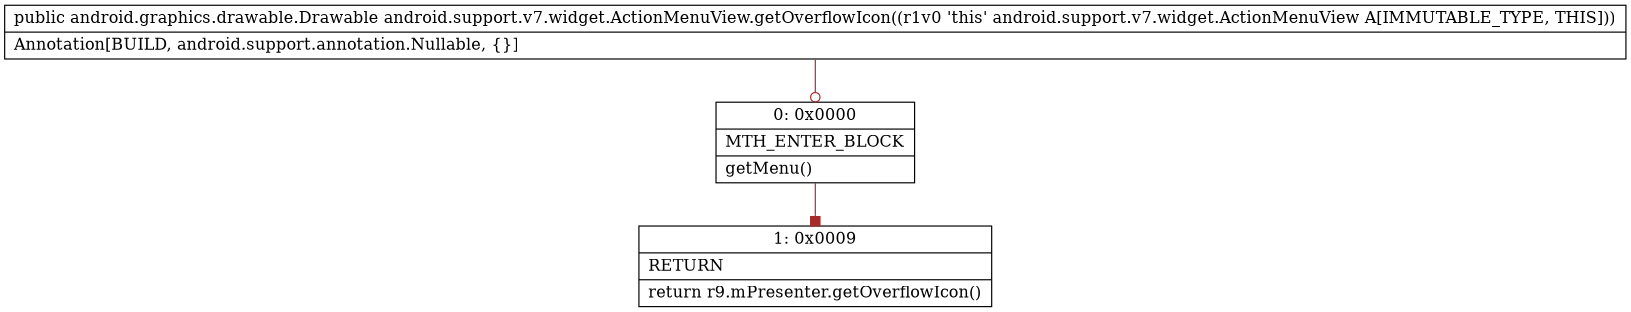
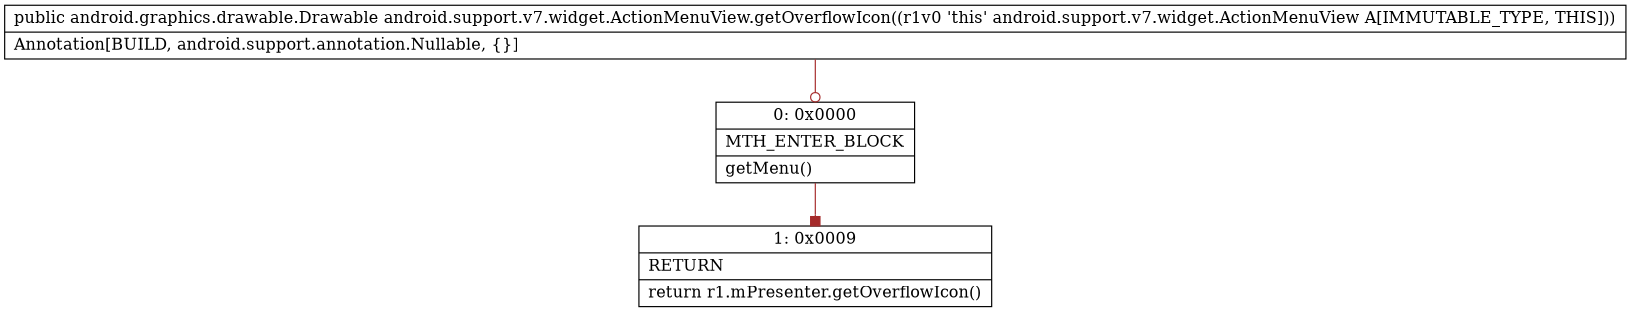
node "1: 0x0009": text "return r9.mPresenter.getOverflowIcon()" -> "return r1.mPresenter.getOverflowIcon()"
